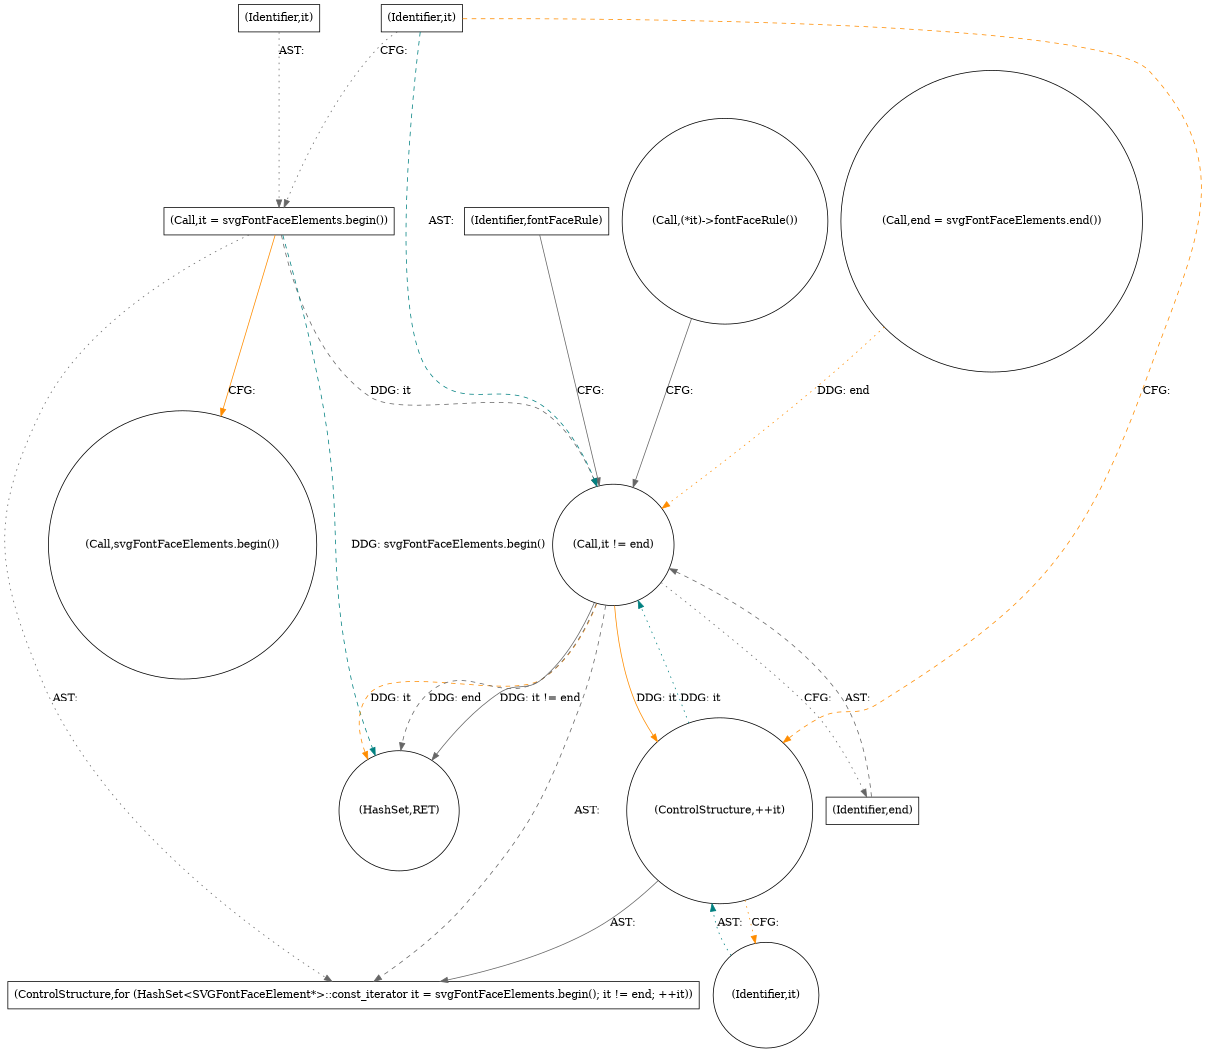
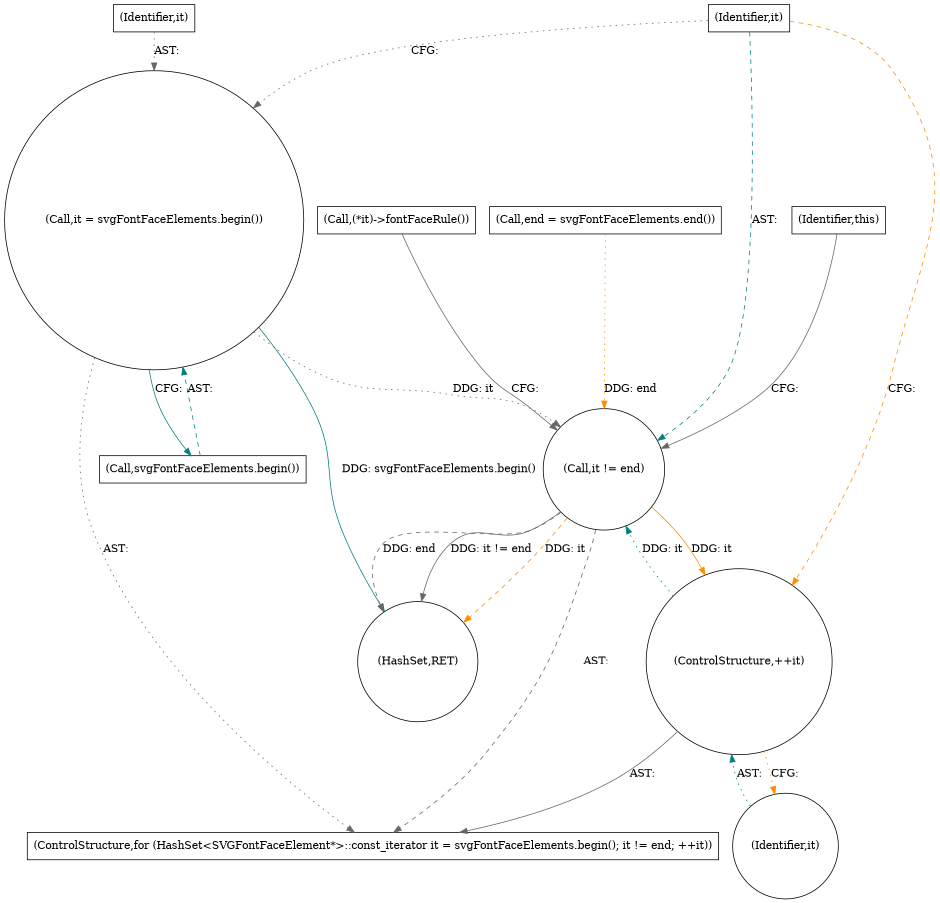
node "(Call,it = svgFontFaceElements.begin())": shape box -> circle
node "(Identifier,fontFaceRule)": label "(Identifier,fontFaceRule)" -> "(Identifier,this)"
node "(Call,(*it)->fontFaceRule())": shape circle -> box
node "(Call,end = svgFontFaceElements.end())": shape circle -> box
edge "(Call,it = svgFontFaceElements.begin())" -> "(Call,svgFontFaceElements.begin())": color darkorange -> teal
edge "(Call,it = svgFontFaceElements.begin())" -> "(Call,it != end)": style dashed -> dotted
edge "(Call,svgFontFaceElements.begin())" -> "(Call,it = svgFontFaceElements.begin())": added, label "AST:"
edge "(Call,it = svgFontFaceElements.begin())" -> "(HashSet,RET)": style dashed -> solid
node "(Call,svgFontFaceElements.begin())": shape circle -> box
node "(Identifier,end)": removed
